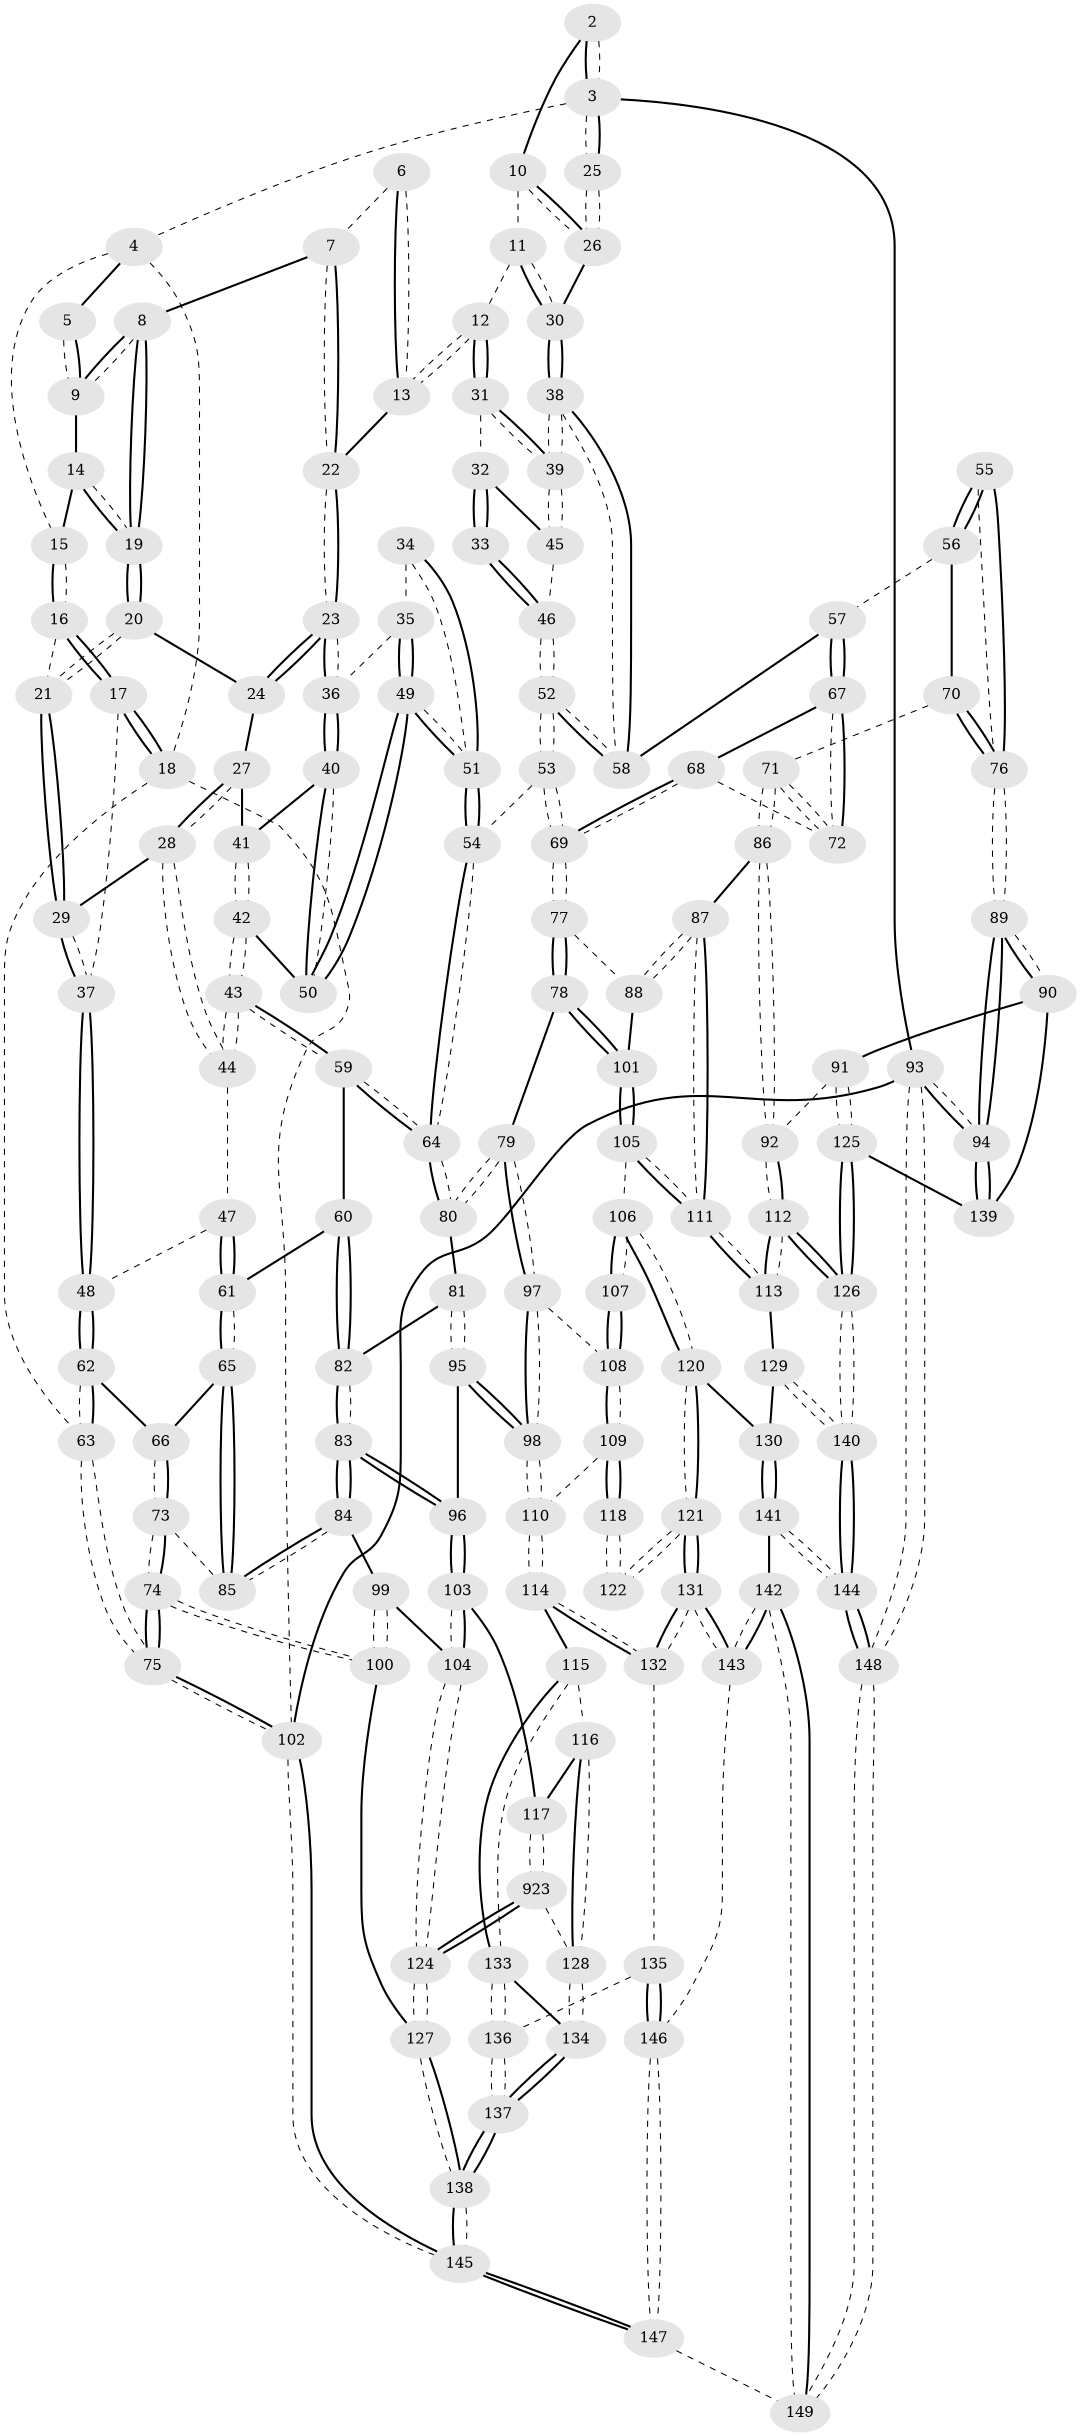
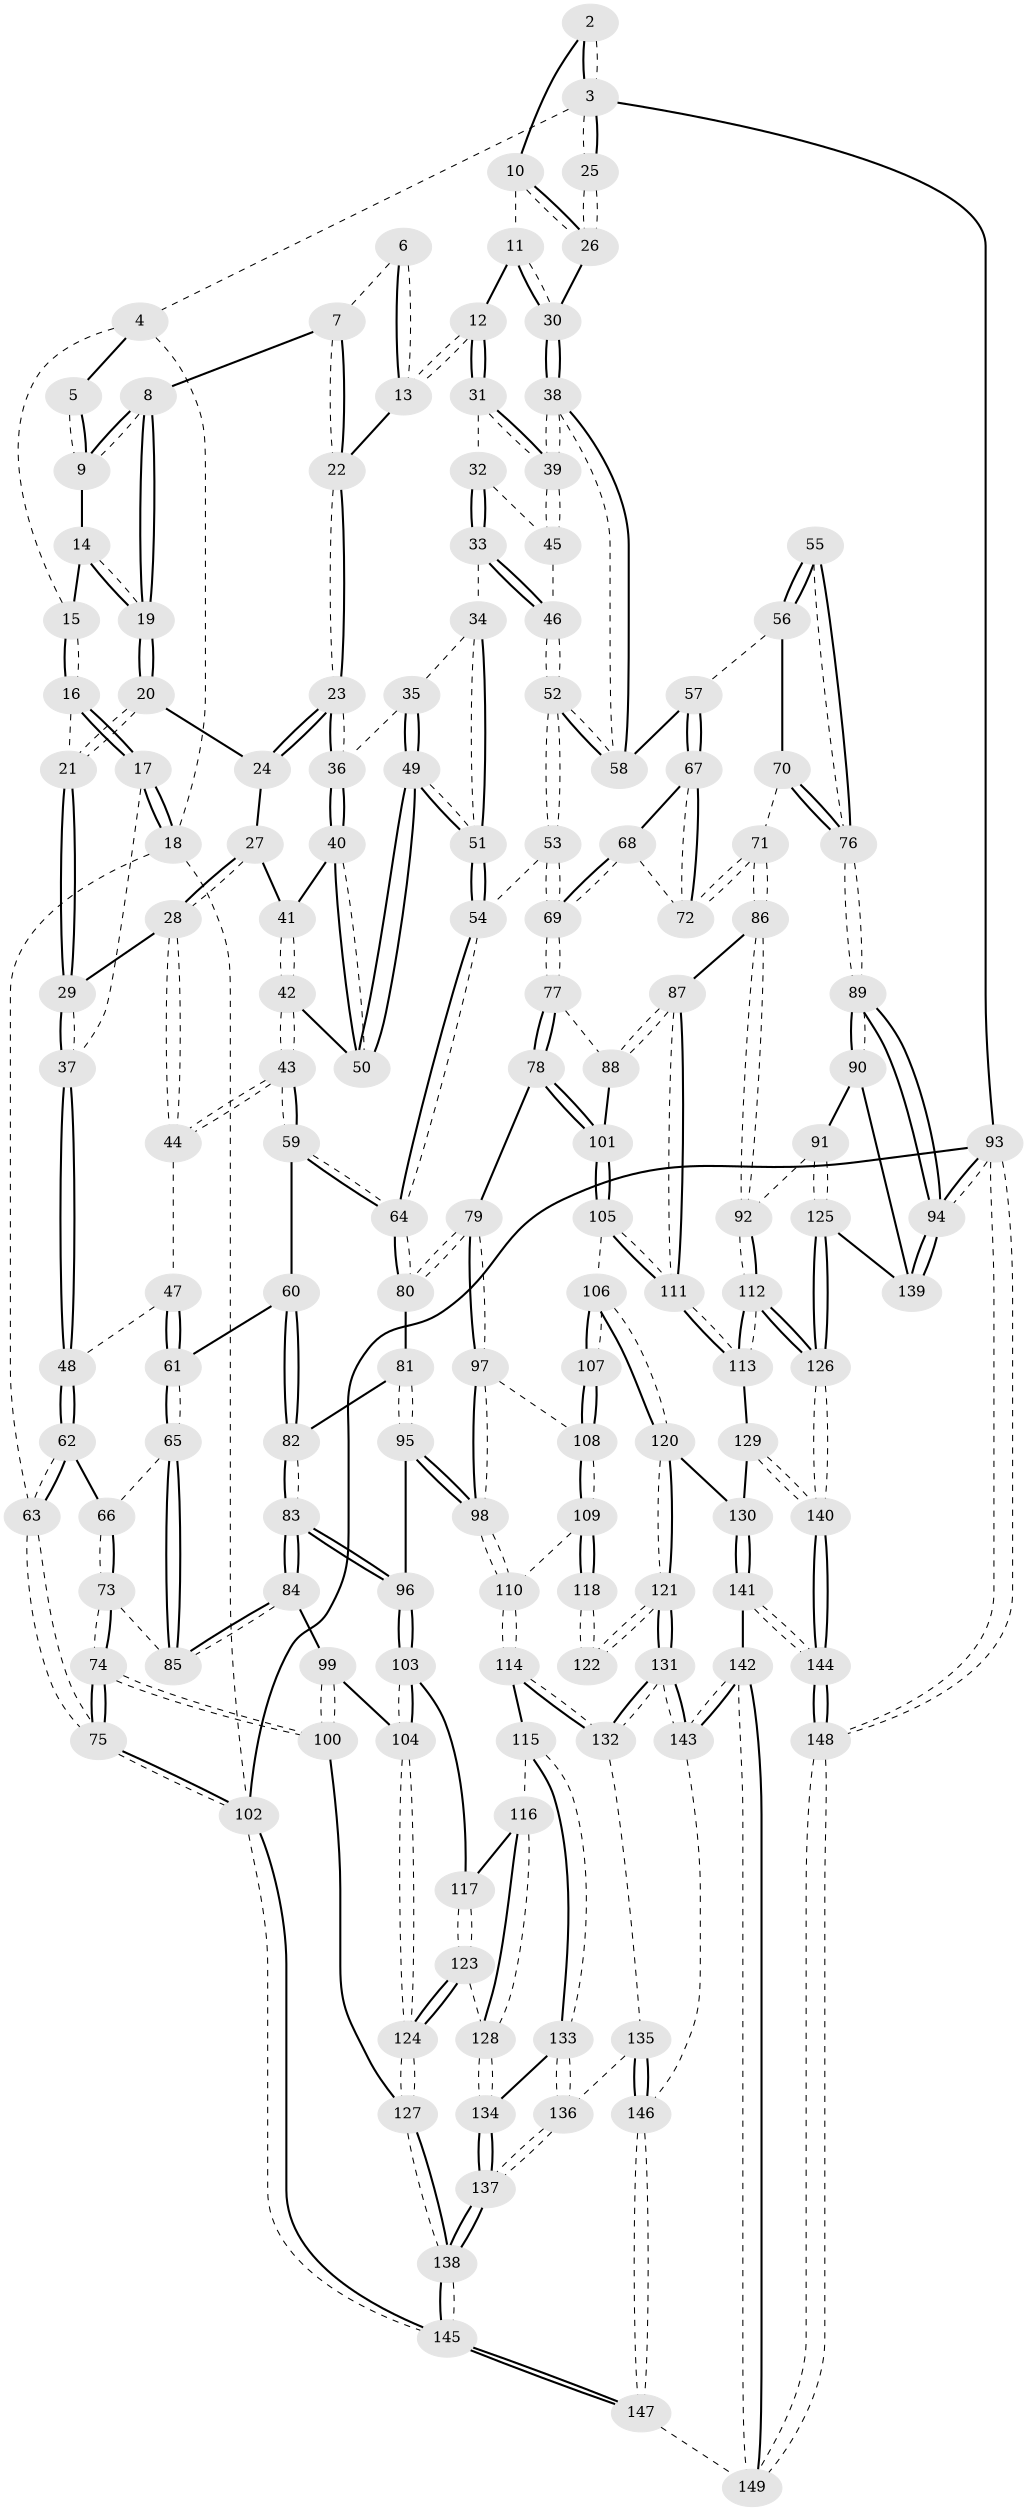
edge "11" -- "12": style dashed -> bold
edge "32" -- "45": style bold -> dashed
edge "33" -- "34": added
edge "65" -- "66": style bold -> dashed
node "923": label "923" -> "123"
